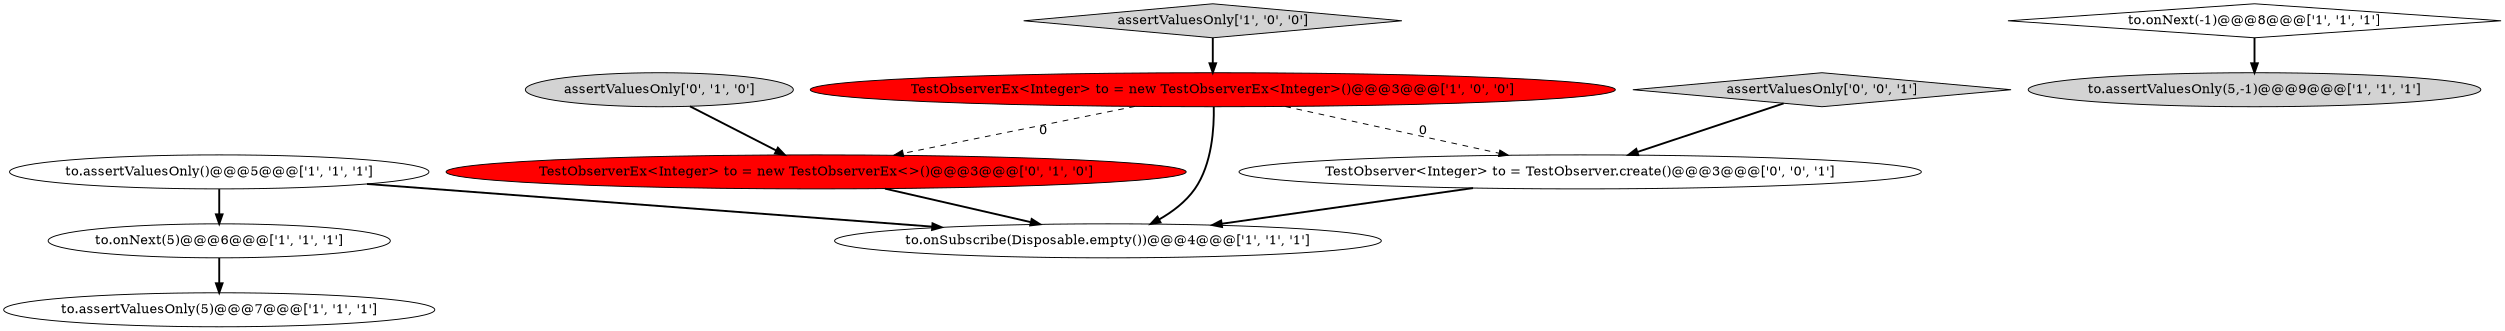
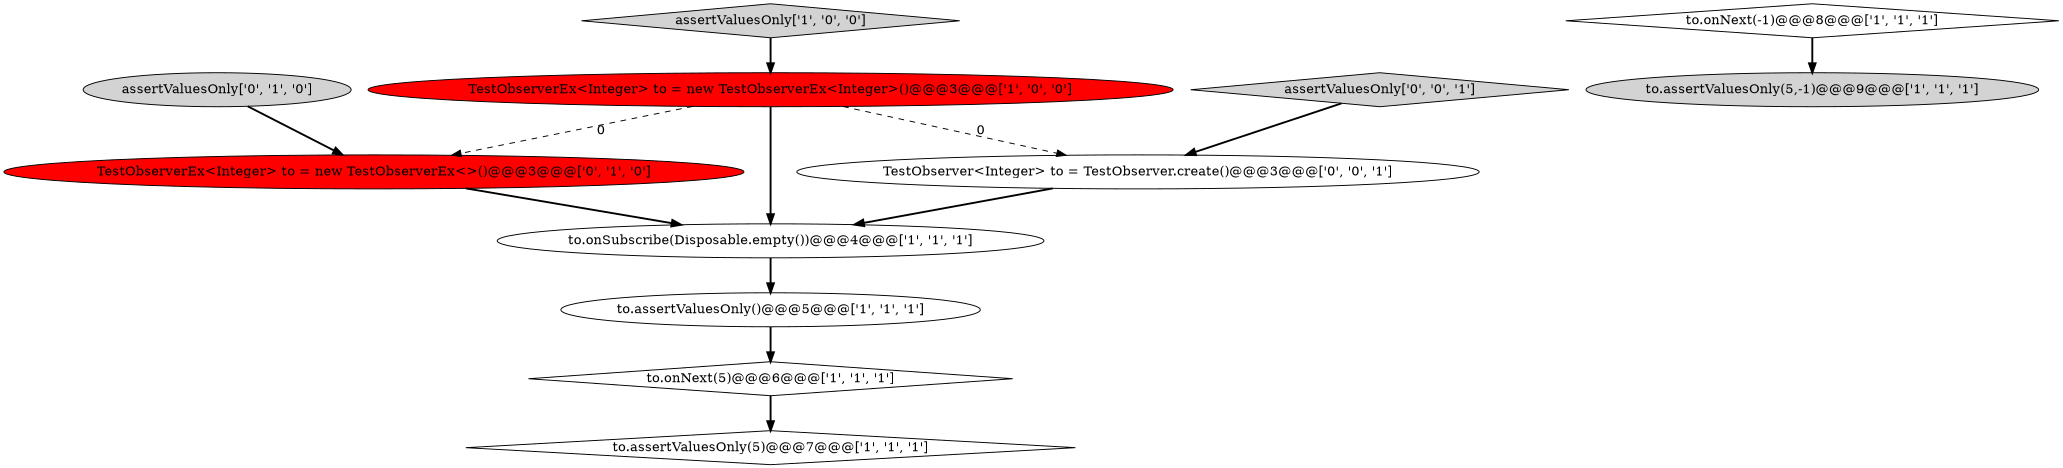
edge "to.assertValuesOnly()@@@5@@@['1', '1', '1']" -> "to.onSubscribe(Disposable.empty())@@@4@@@['1', '1', '1']": reversed
node "to.onNext(5)@@@6@@@['1', '1', '1']": shape ellipse -> diamond
node "to.assertValuesOnly(5)@@@7@@@['1', '1', '1']": shape ellipse -> diamond
